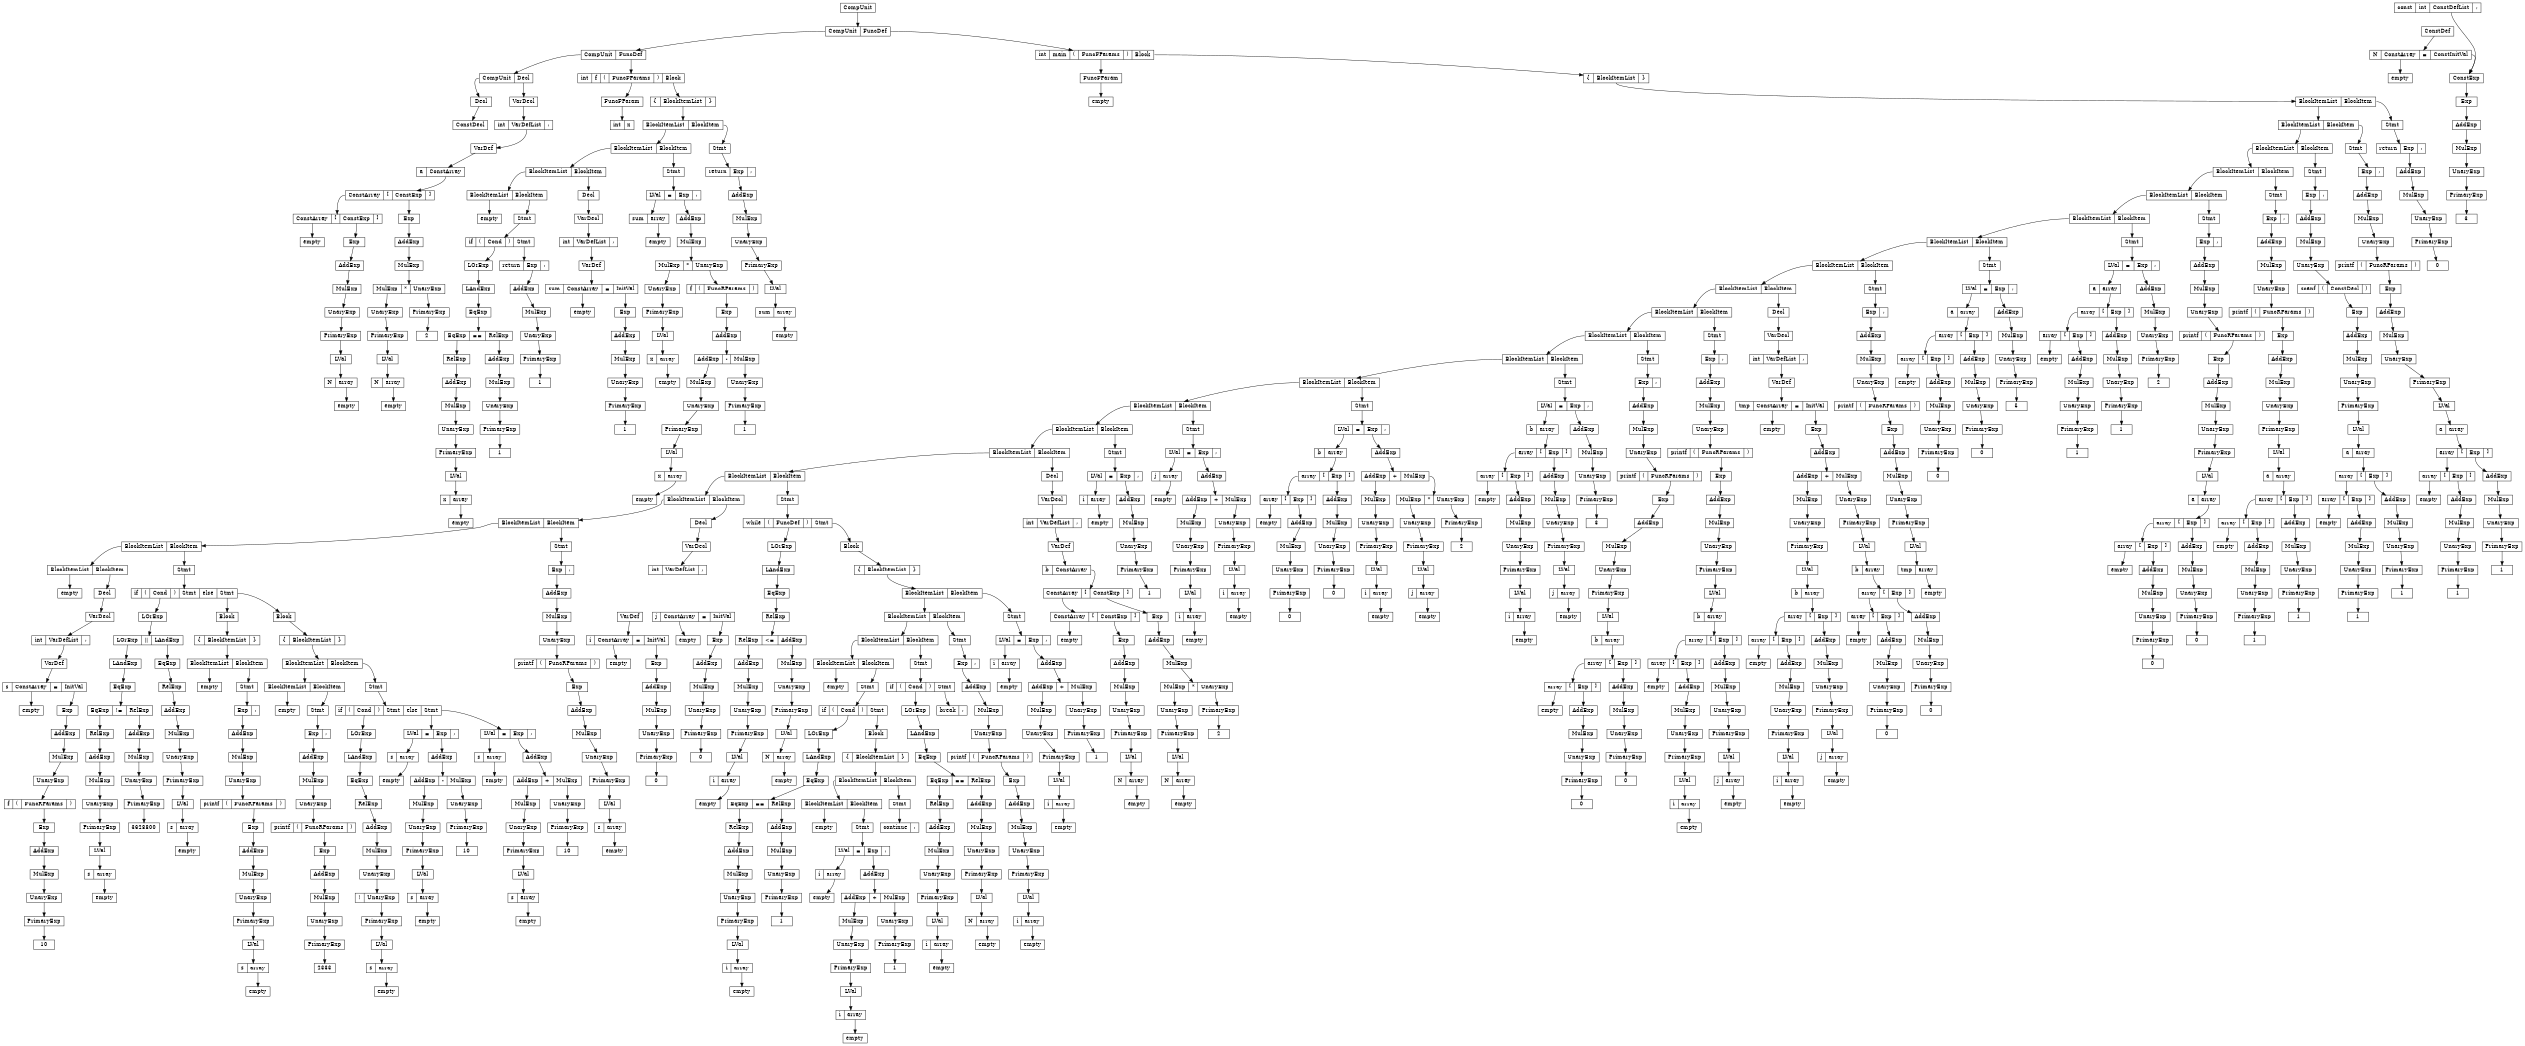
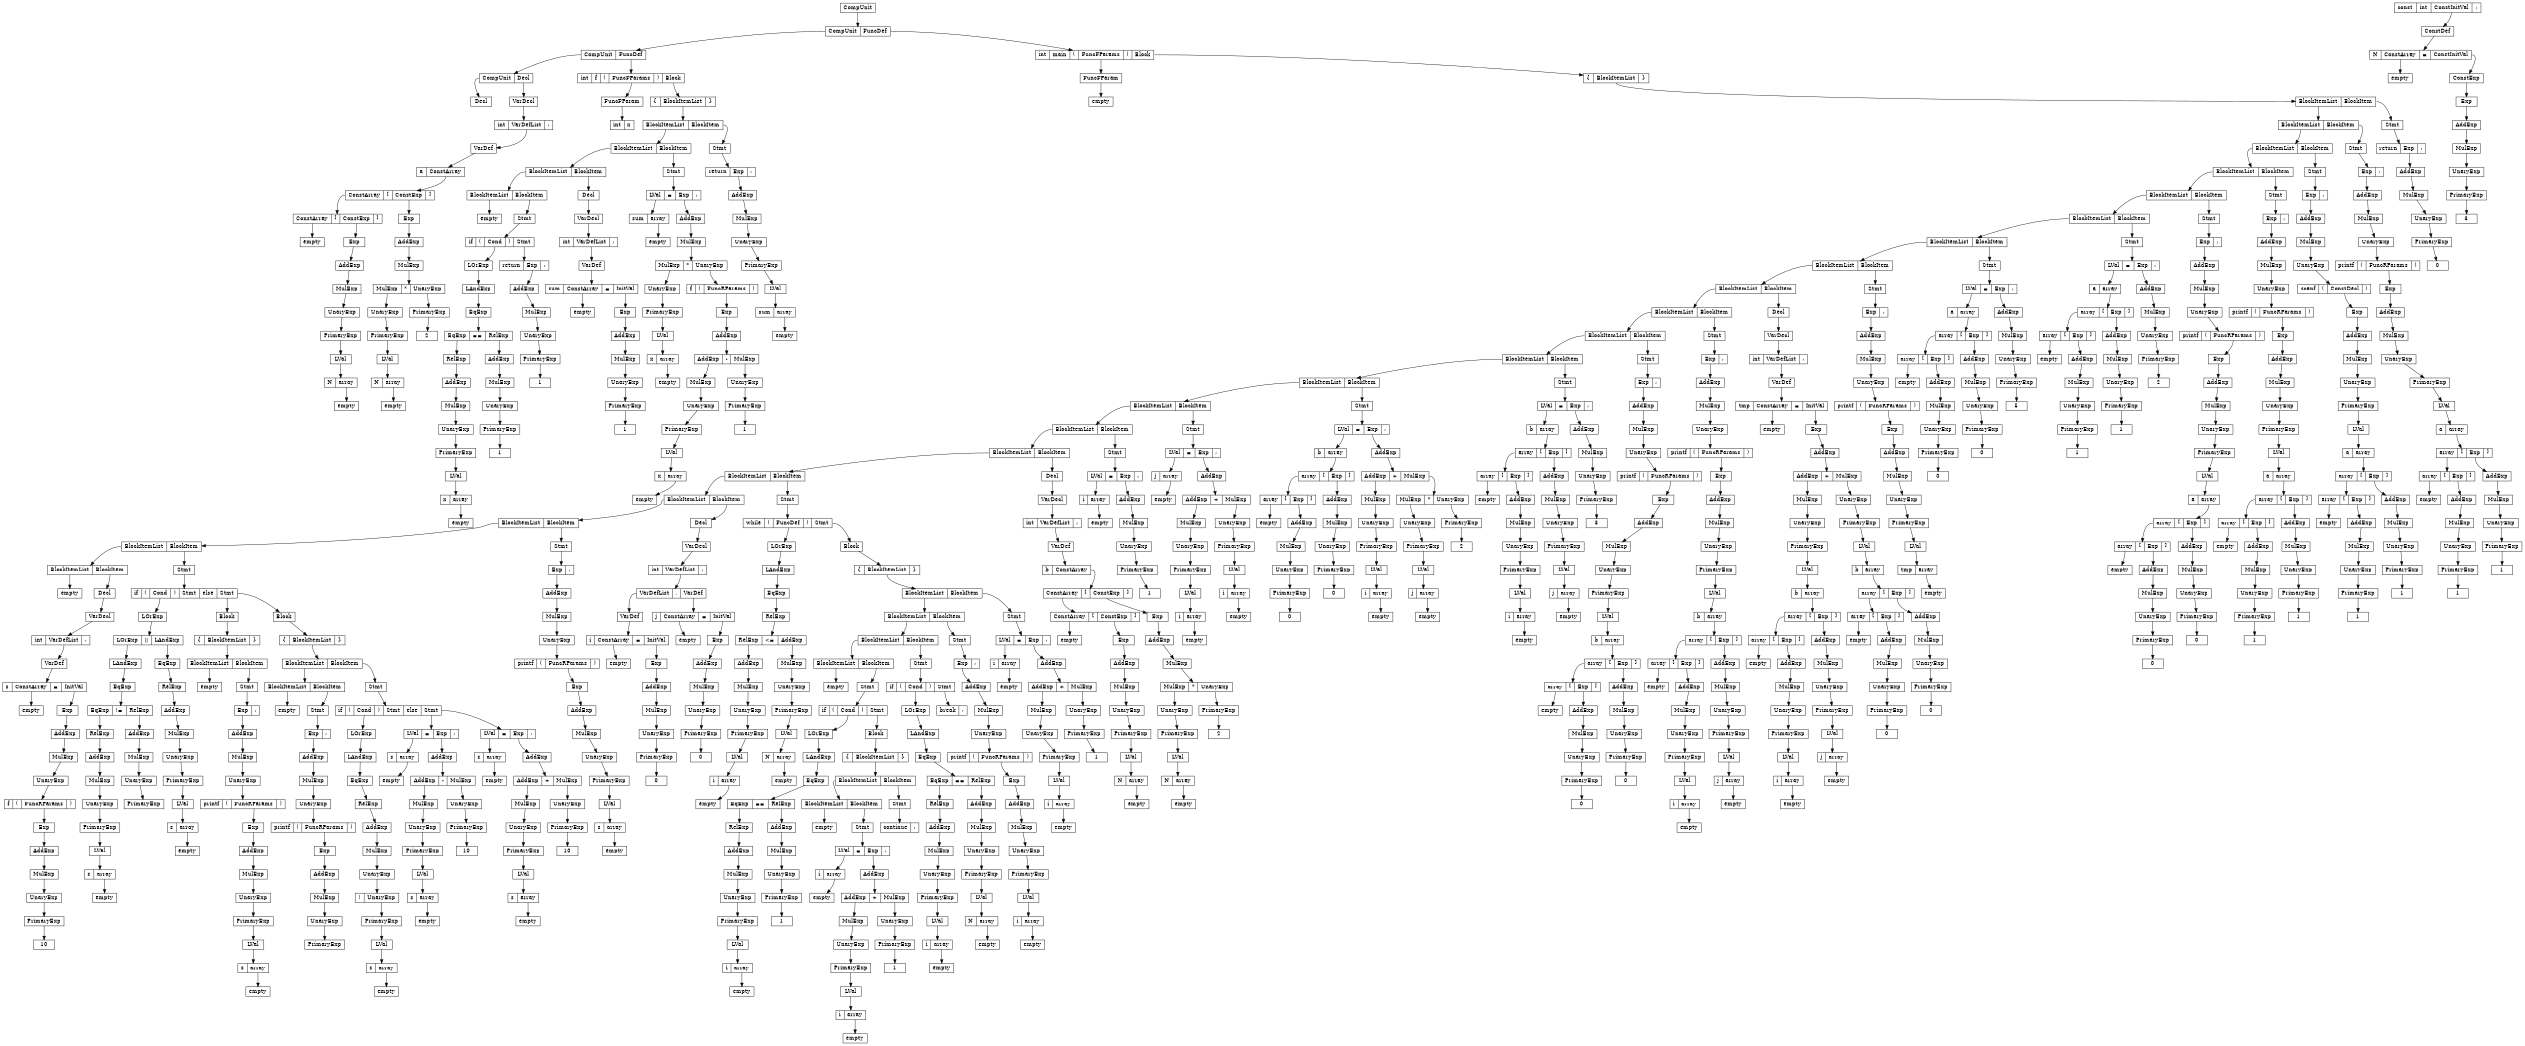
node "const": text "ConstDefList" -> "ConstInitVal"
edge "const" -> "ConstExp": now "const" -> "ConstDef"
node "ConstDecl": removed
node "VarDefList": added
node "3628800": removed
node "2333": removed
